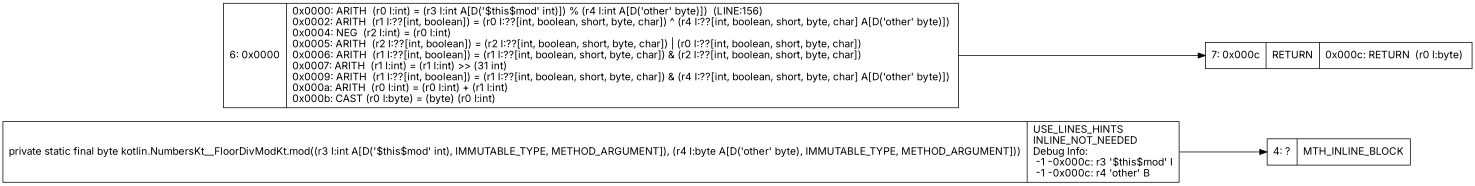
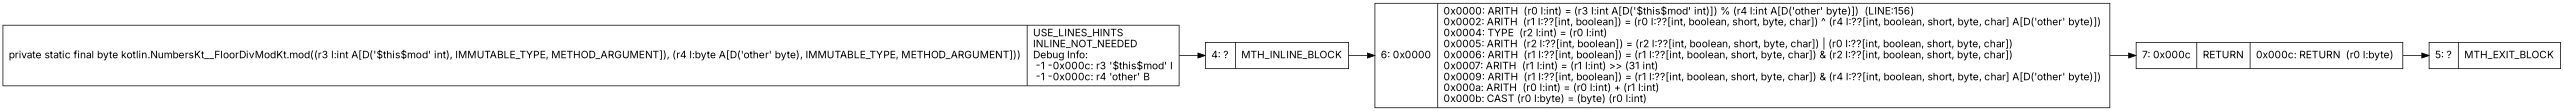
node "6: 0x0000": text "0x0004: NEG  (r2 I:int) = (r0 I:int)" -> "0x0004: TYPE  (r2 I:int) = (r0 I:int)"
edge "4: ?" -> "6: 0x0000": added
node "5: ?": added
